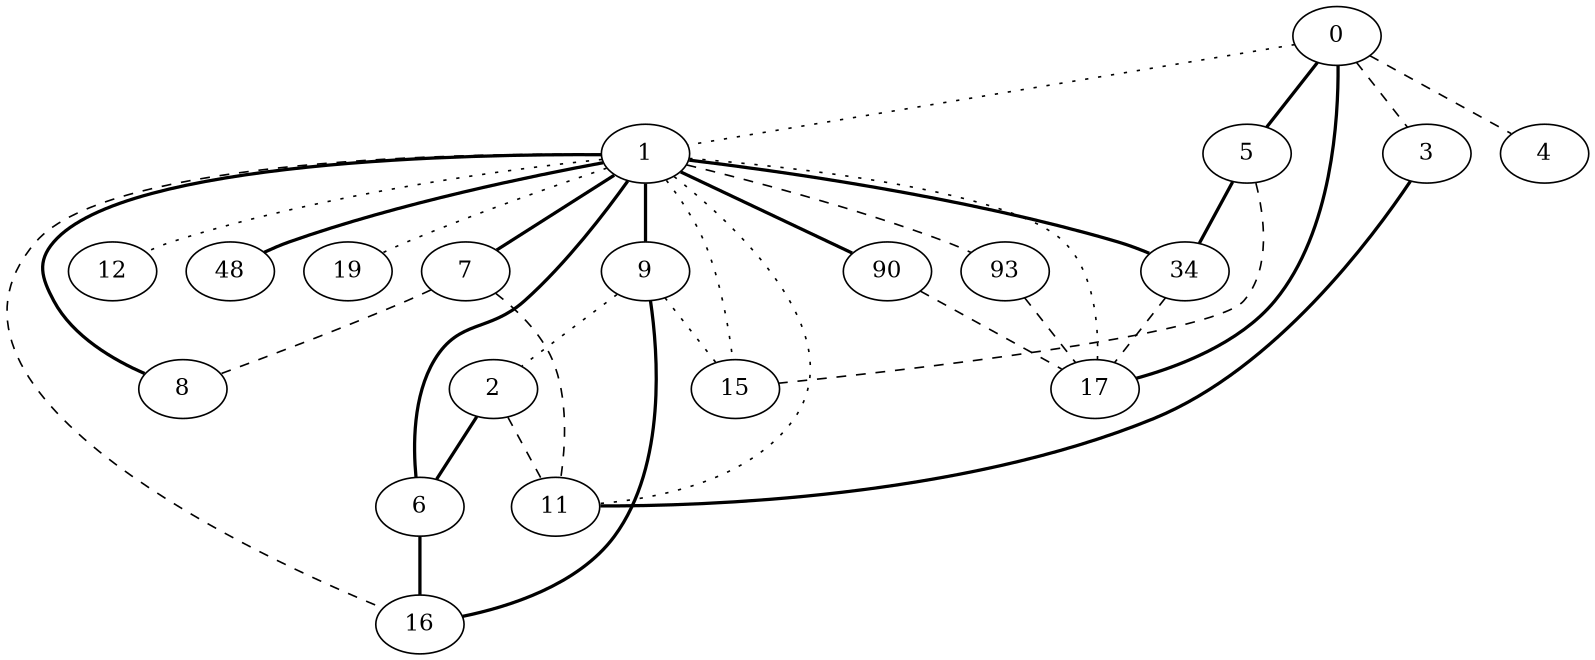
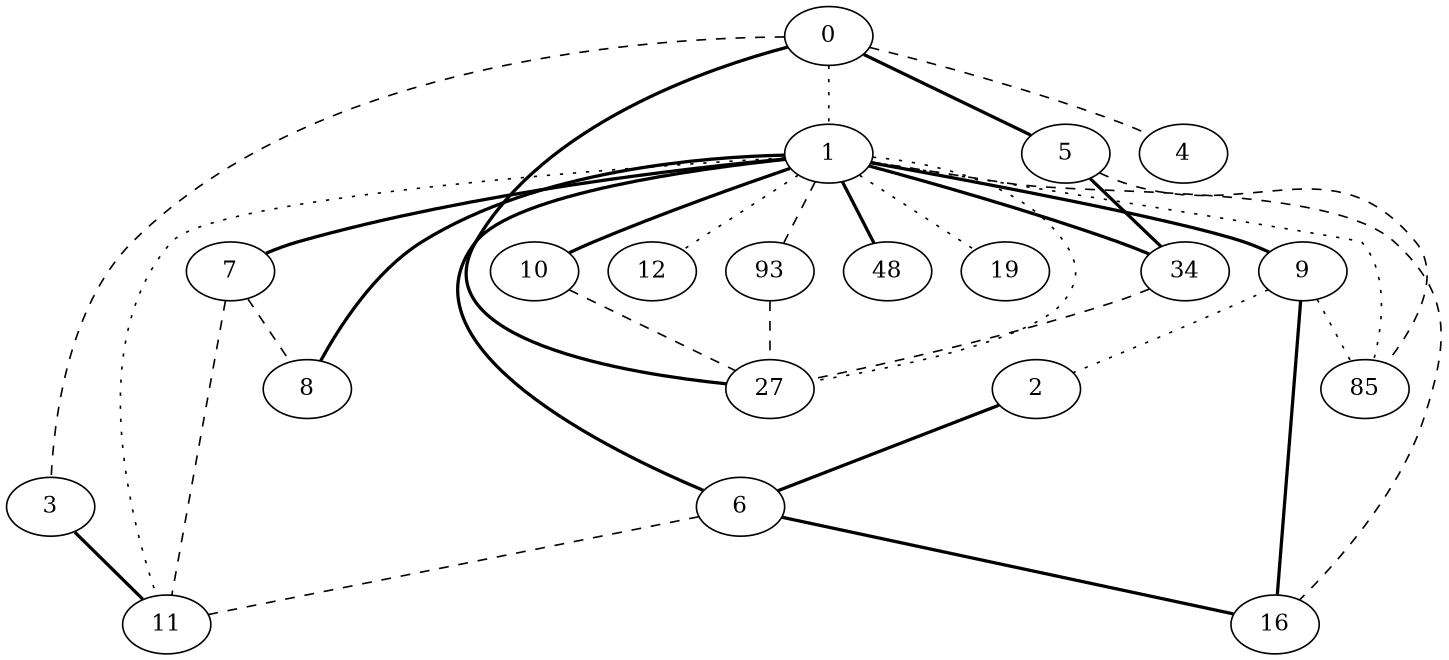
node "90": label "90" -> "10"
node "15": label "15" -> "85"
node "17": label "17" -> "27"
edge "2" -- "11": now "6" -- "11"
